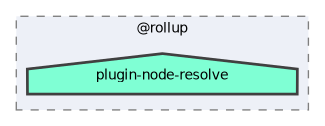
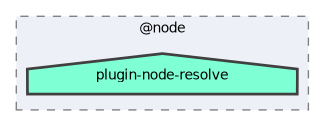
cluster "@rollup": label "@rollup" -> "@node"
